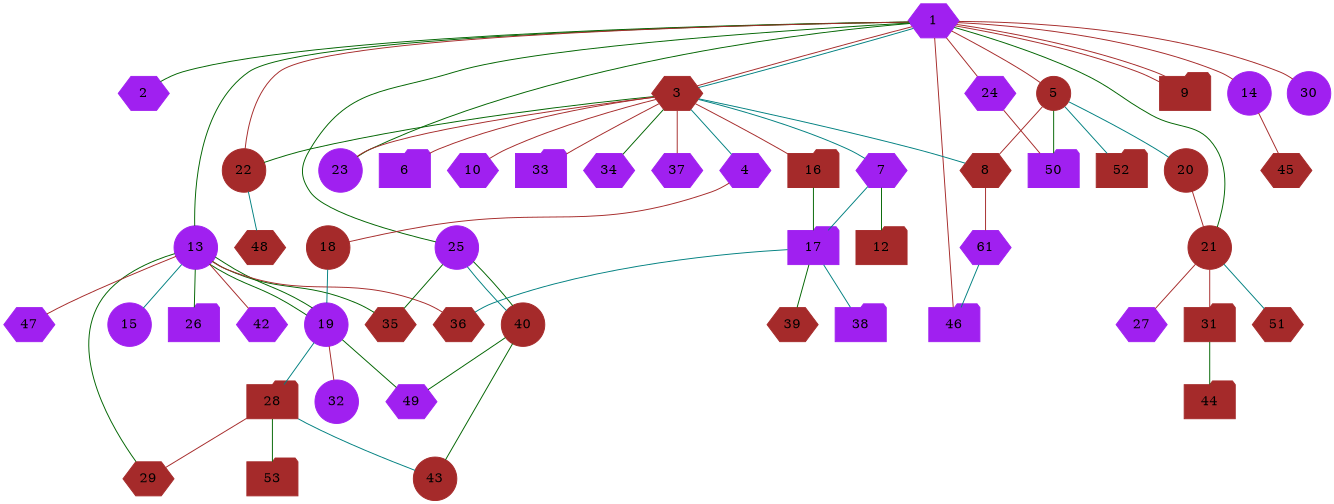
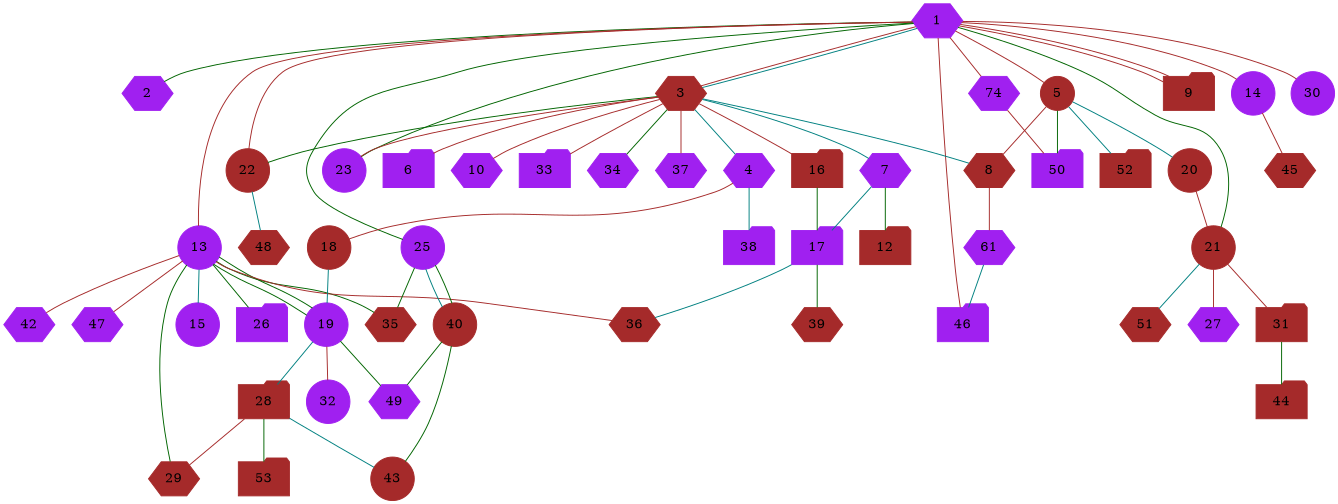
edge "1" -- "13": color darkgreen -> brown
node "24": label "24" -> "74"
edge "17" -- "38": now "4" -- "38"
